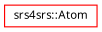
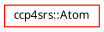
node "srs4srs::Atom": label "srs4srs::Atom" -> "ccp4srs::Atom"
